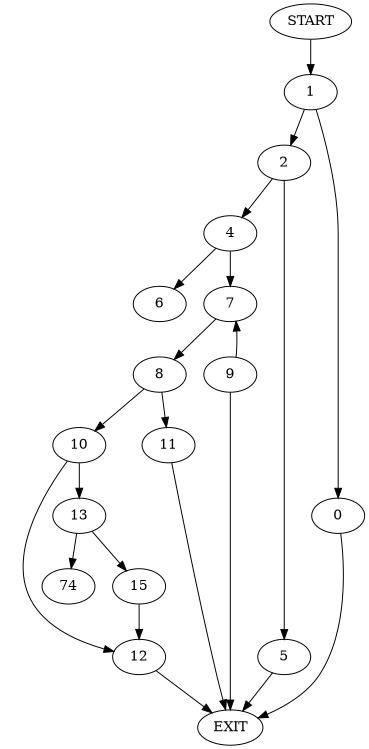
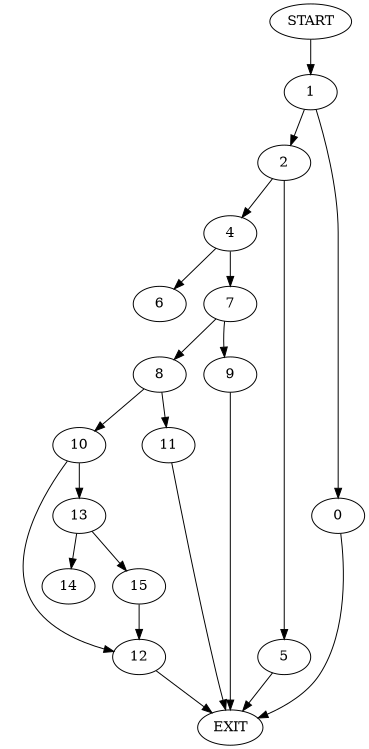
edge "9" -> "7": reversed
node "74": label "74" -> "14"
